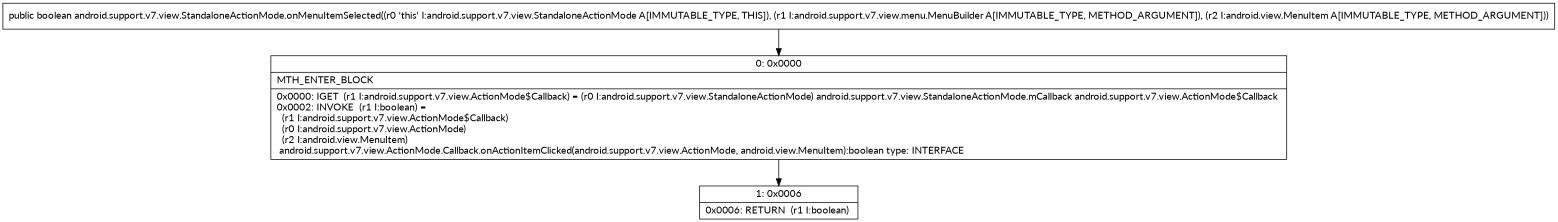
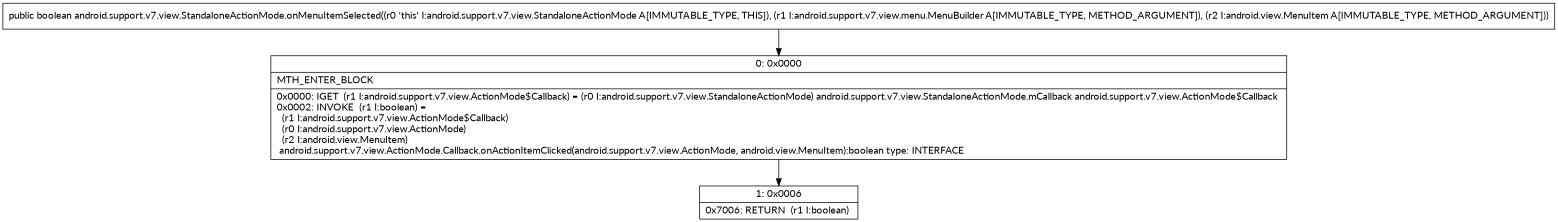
node "1: 0x0006": text "0x0006: RETURN  (r1 I:boolean)" -> "0x7006: RETURN  (r1 I:boolean)"
